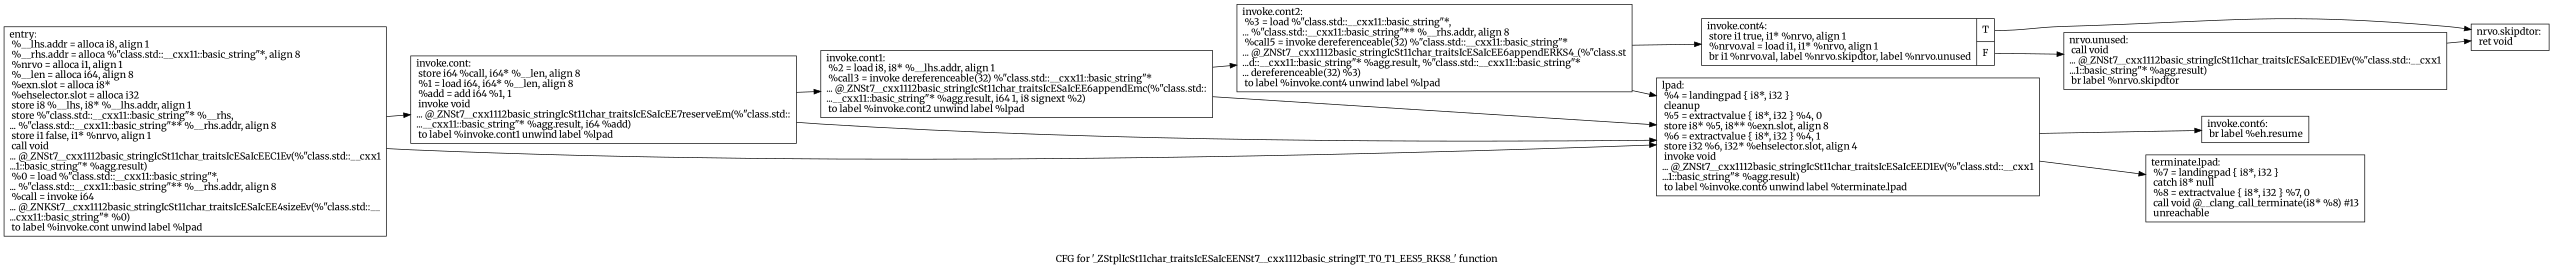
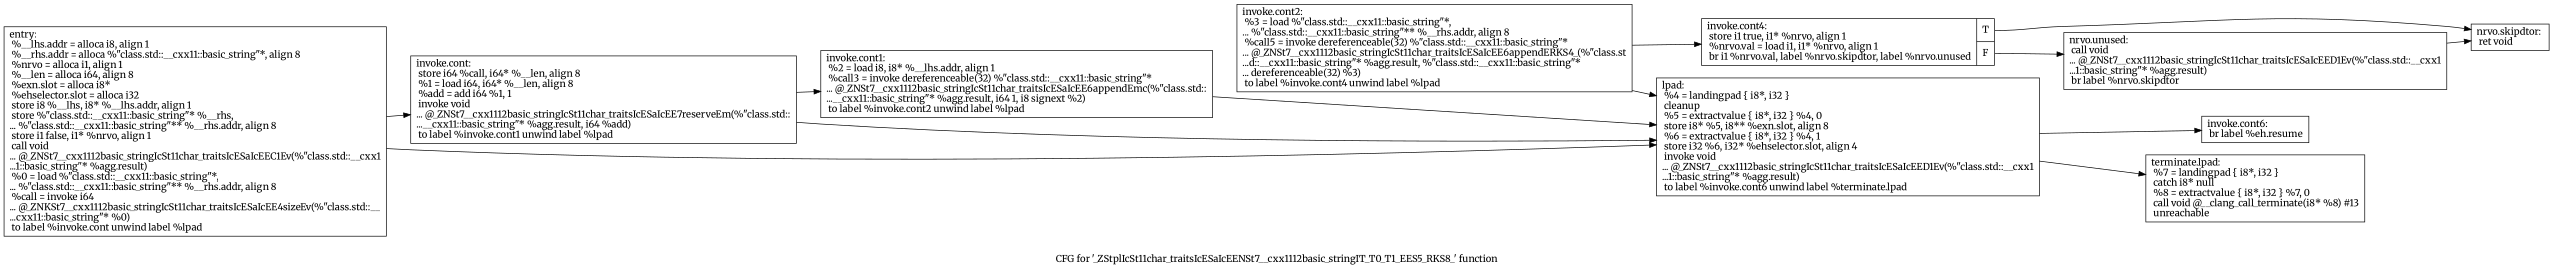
edge "invoke.cont1:" -> "invoke.cont2:": removed
